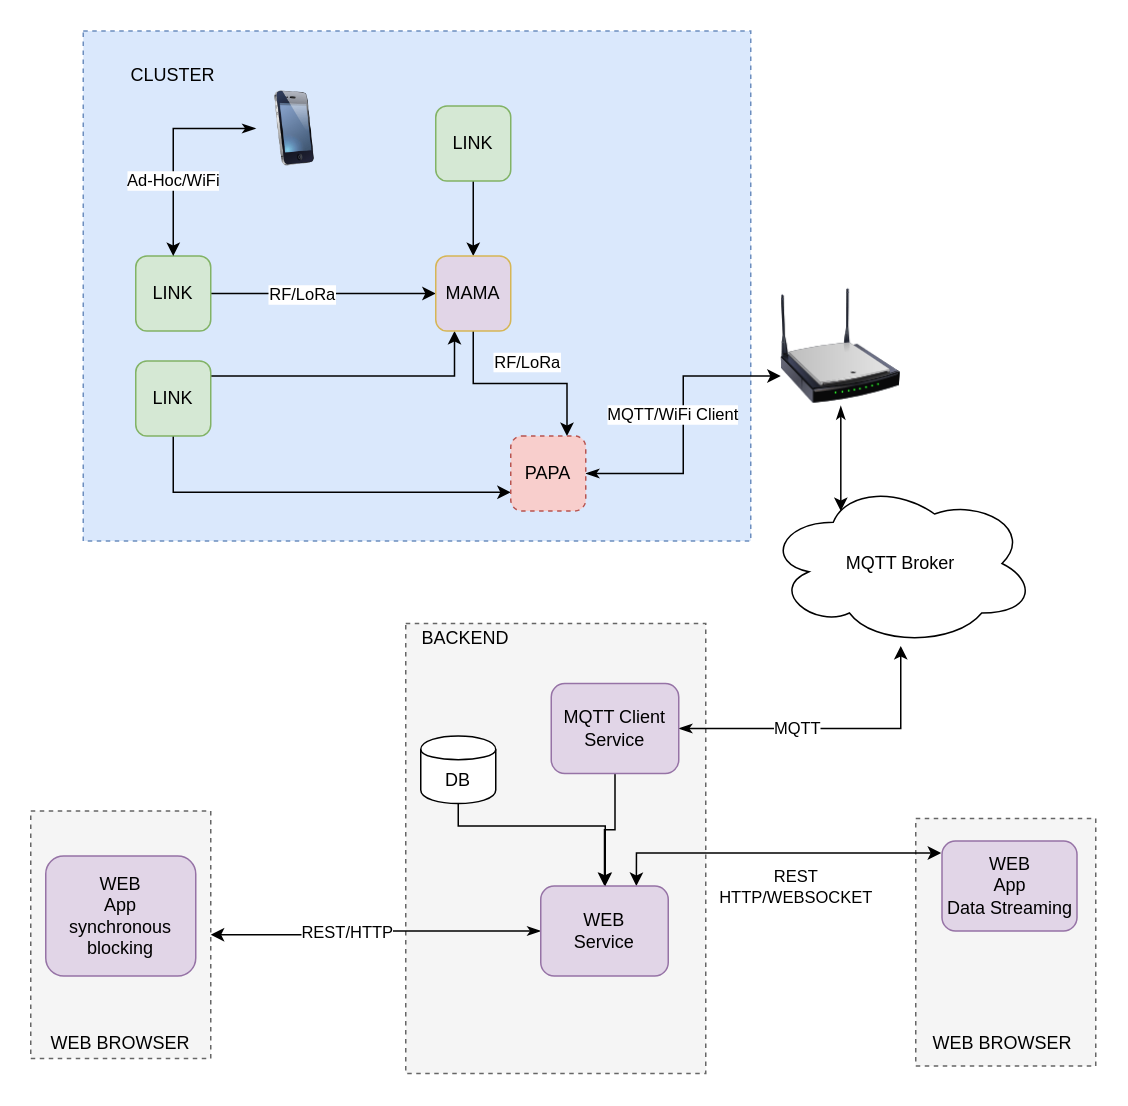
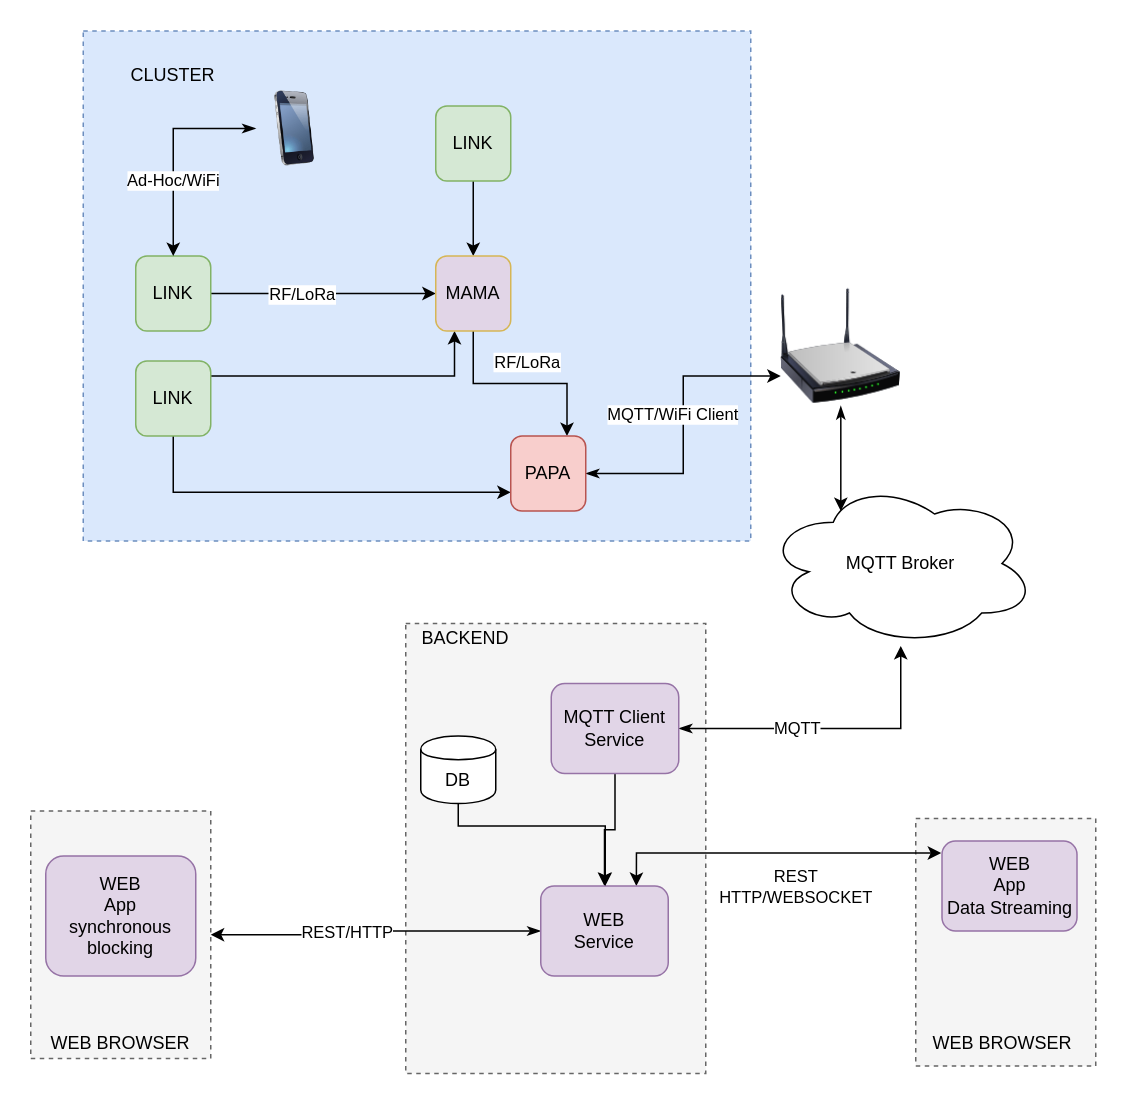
node "PAPA": style dashed -> solid
